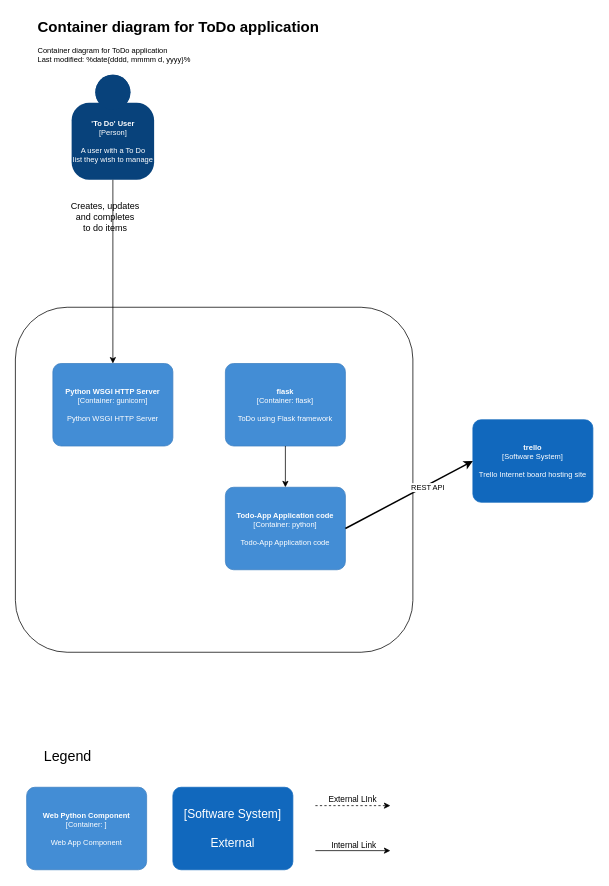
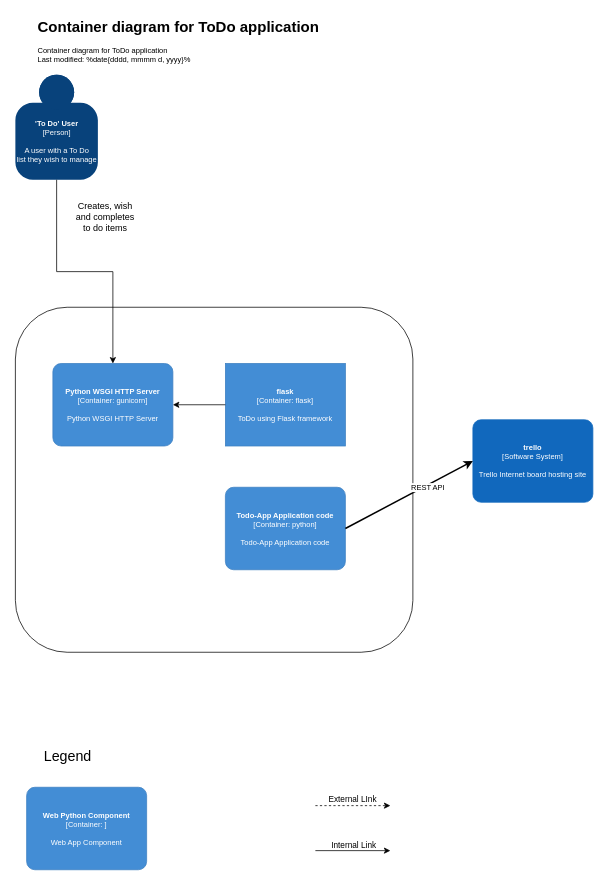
node "'To Do' User [Person] A user with a To Do list they wish to manage": moved (113, 127) -> (57, 127)
node "Creates, updatesand completesto do items": label "Creates, updatesand completesto do items" -> "Creates, wishand completesto do items"
node "flask [Container: flask] ToDo using Flask framework": shape rounded rectangle -> rectangle
edge "flask [Container: flask] ToDo using Flask framework" -> "Todo-App Application code [Container: python] Todo-App Application code": now "flask [Container: flask] ToDo using Flask framework" -> "Python WSGI HTTP Server [Container: gunicorn] Python WSGI HTTP Server"
node "[Software System] External": removed
